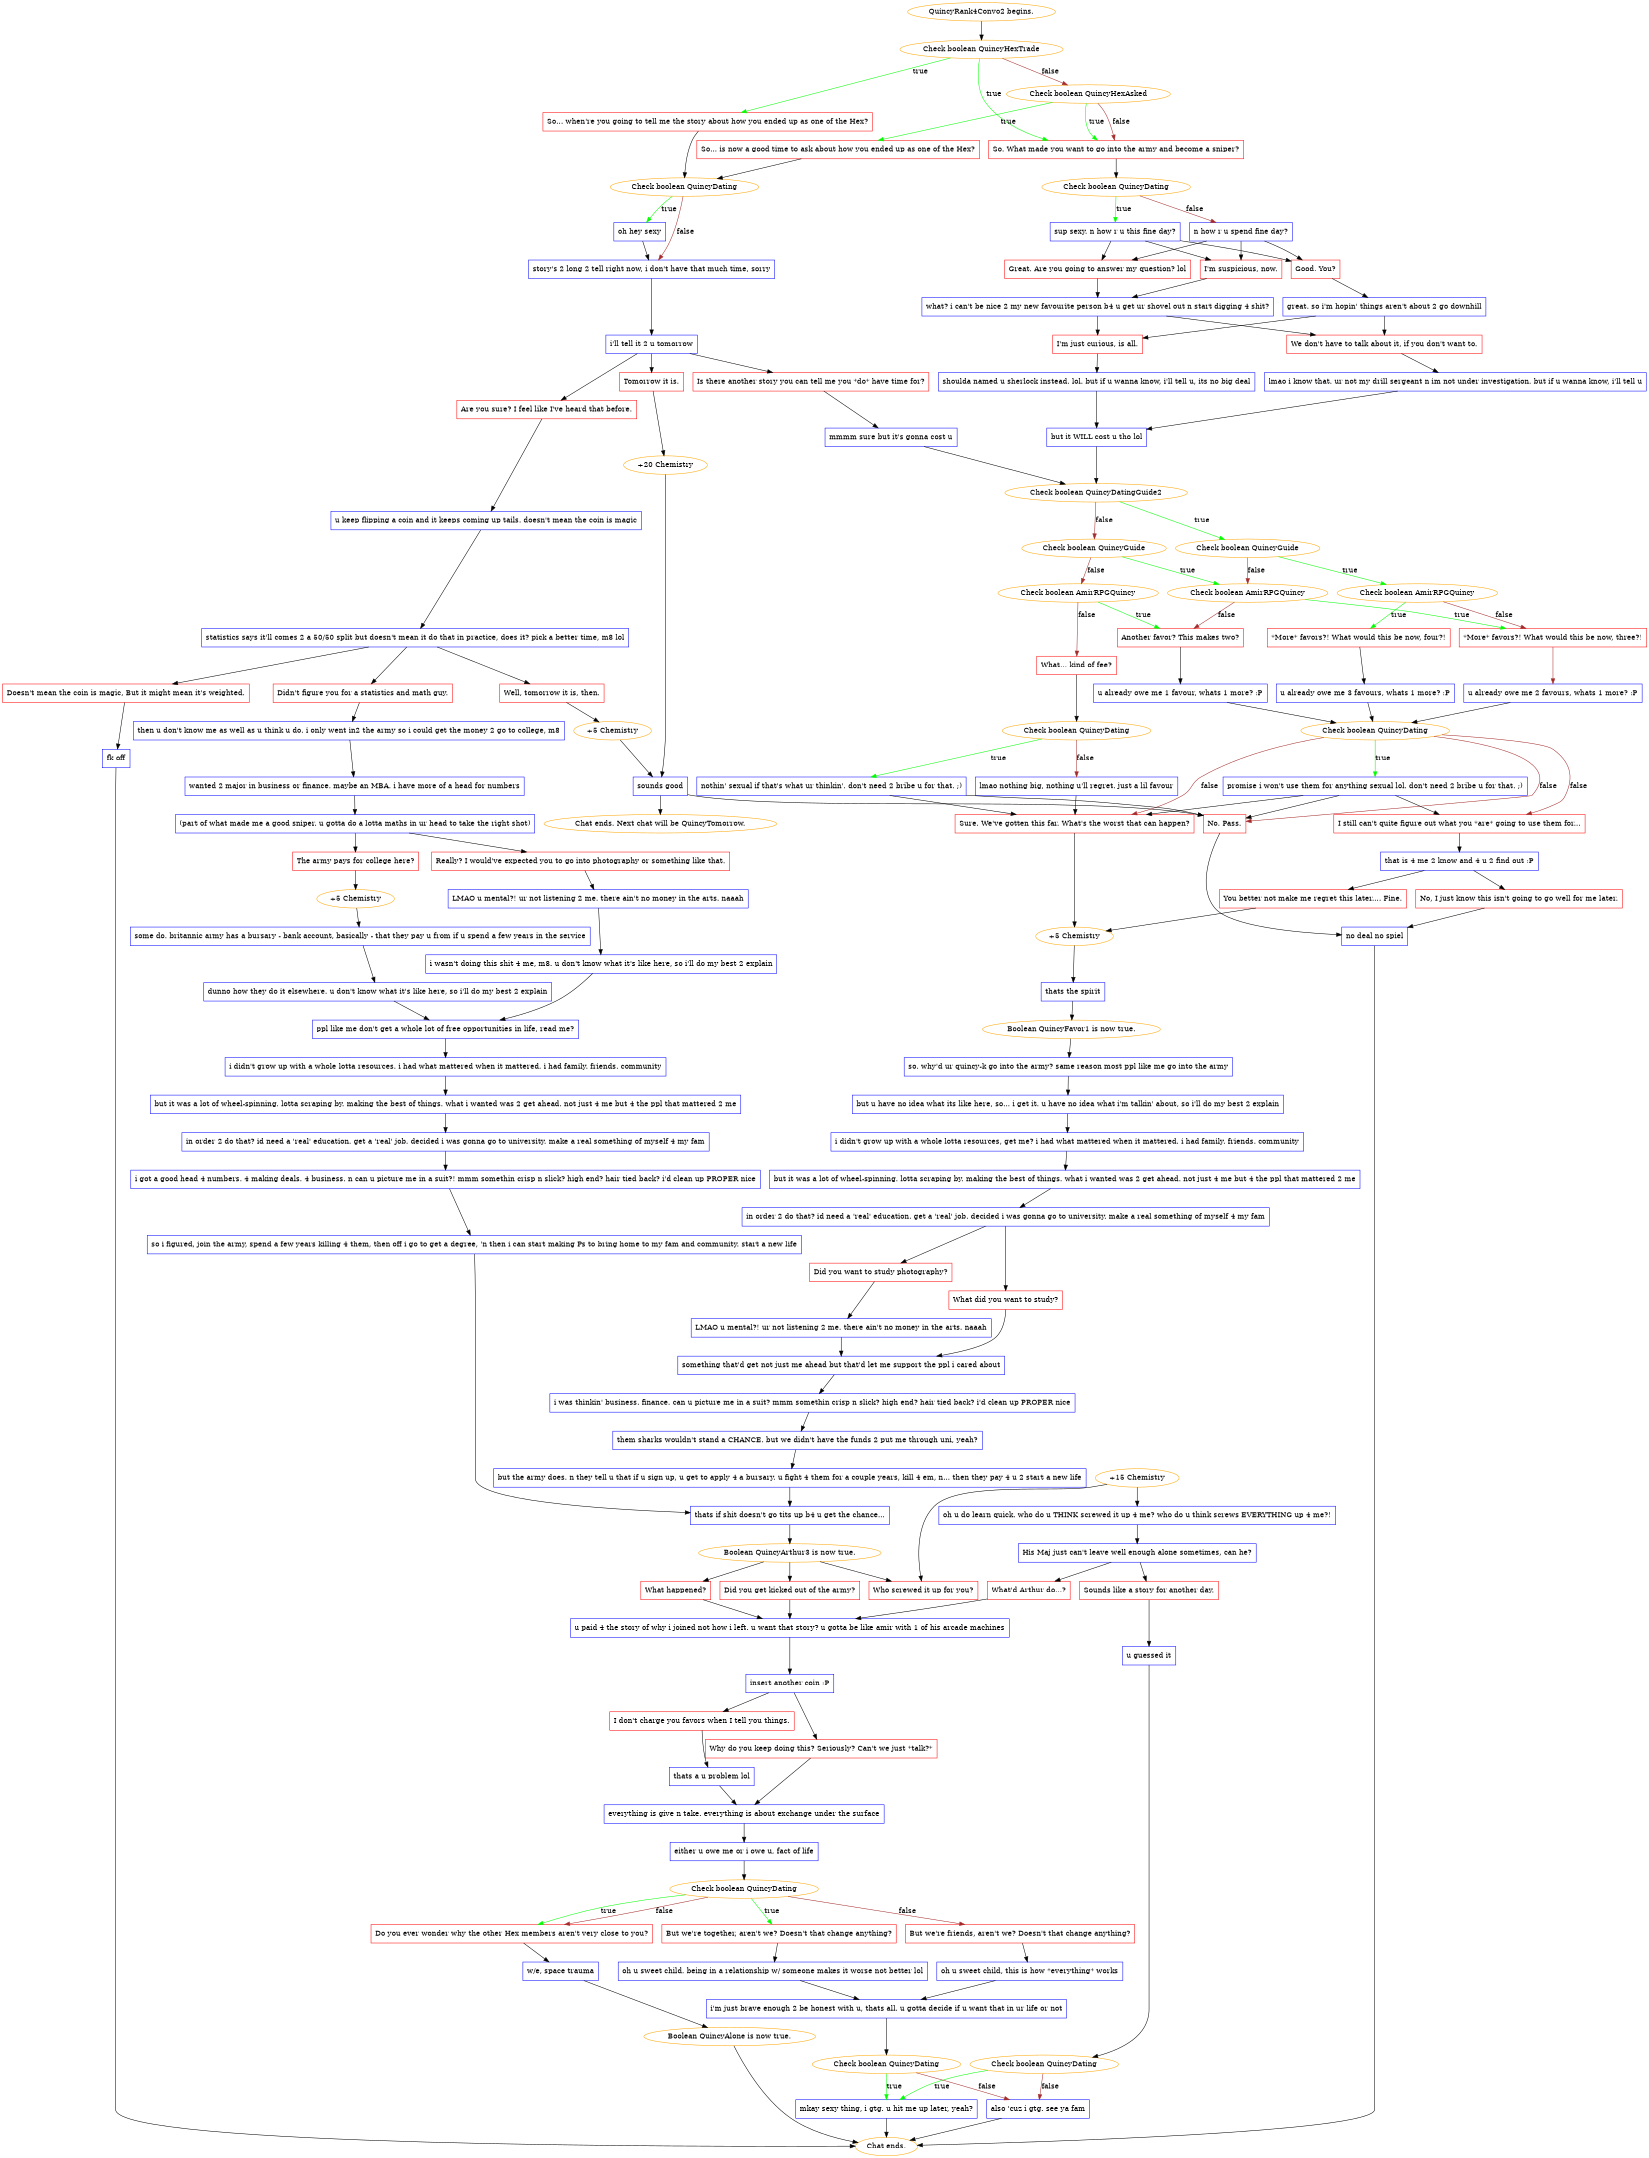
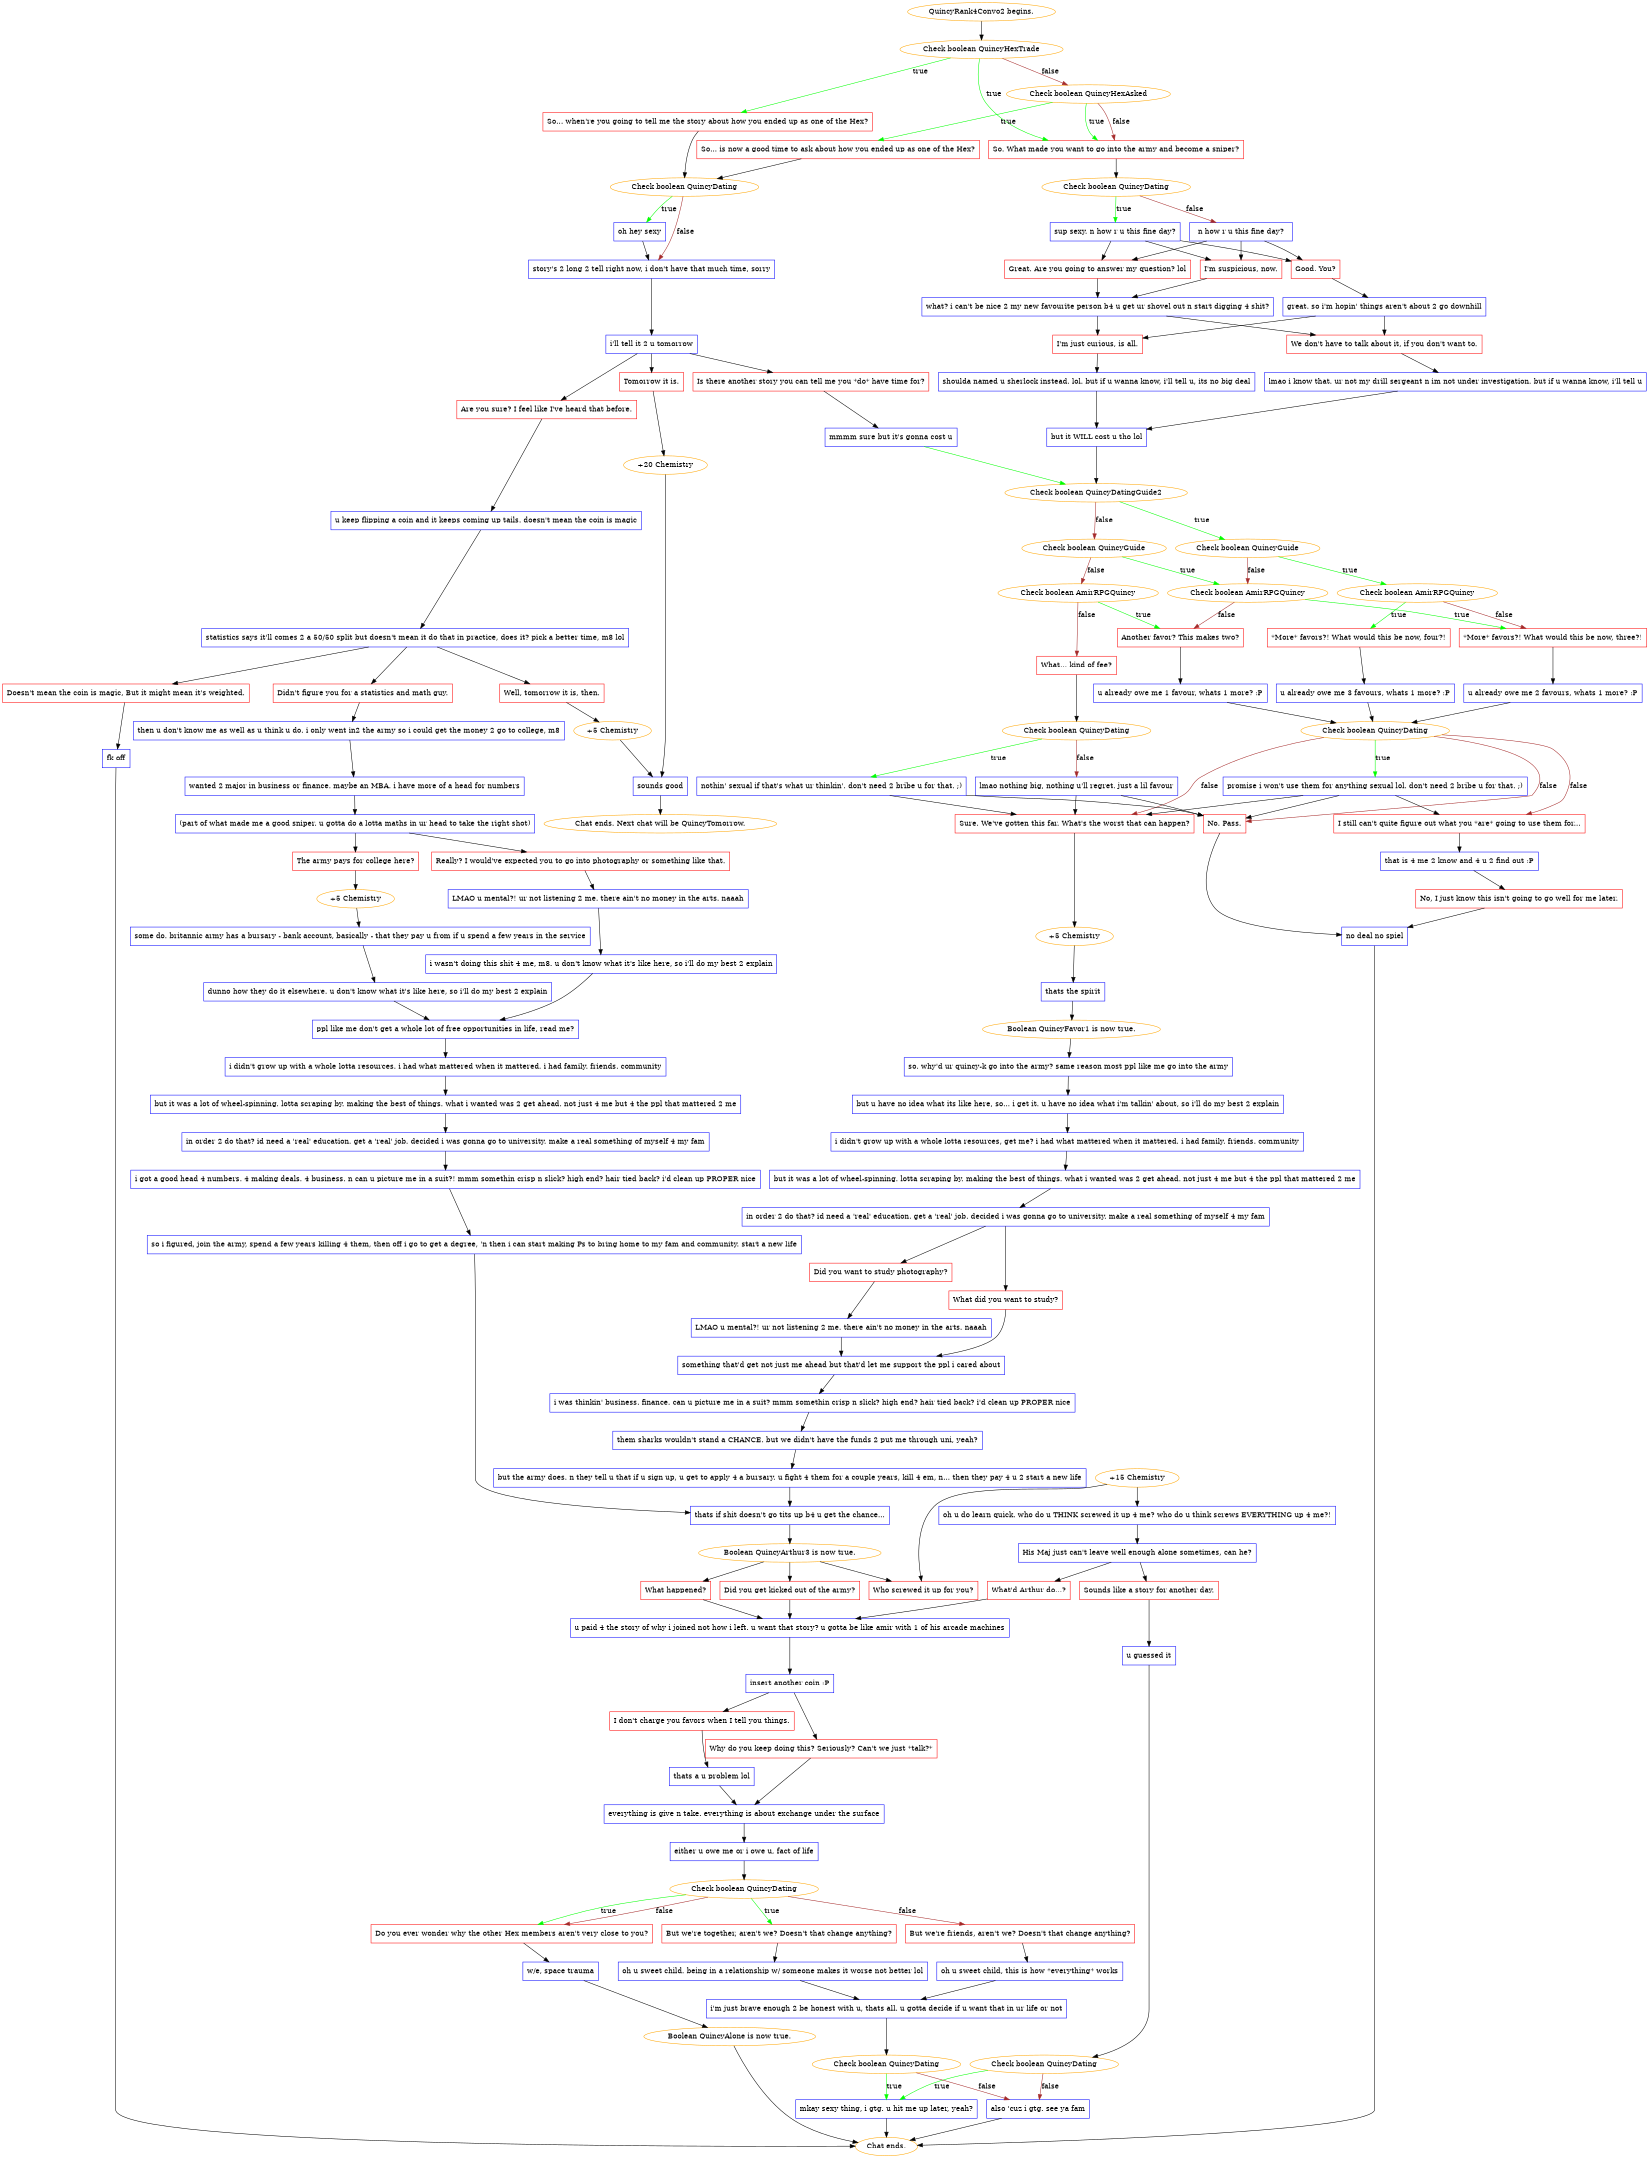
node "n how r u spend fine day?": label "n how r u spend fine day?" -> "n how r u this fine day?"
edge "mmmm sure but it's gonna cost u" -> "Check boolean QuincyDatingGuide2": color black -> green
edge "*More* favors?! What would this be now, three?!" -> "u already owe me 2 favours, whats 1 more? :P": color brown -> black
edge "sounds good" -> "No. Pass.": now "lmao nothing big, nothing u'll regret. just a lil favour" -> "No. Pass."
node "You better not make me regret this later.... Fine.": removed
